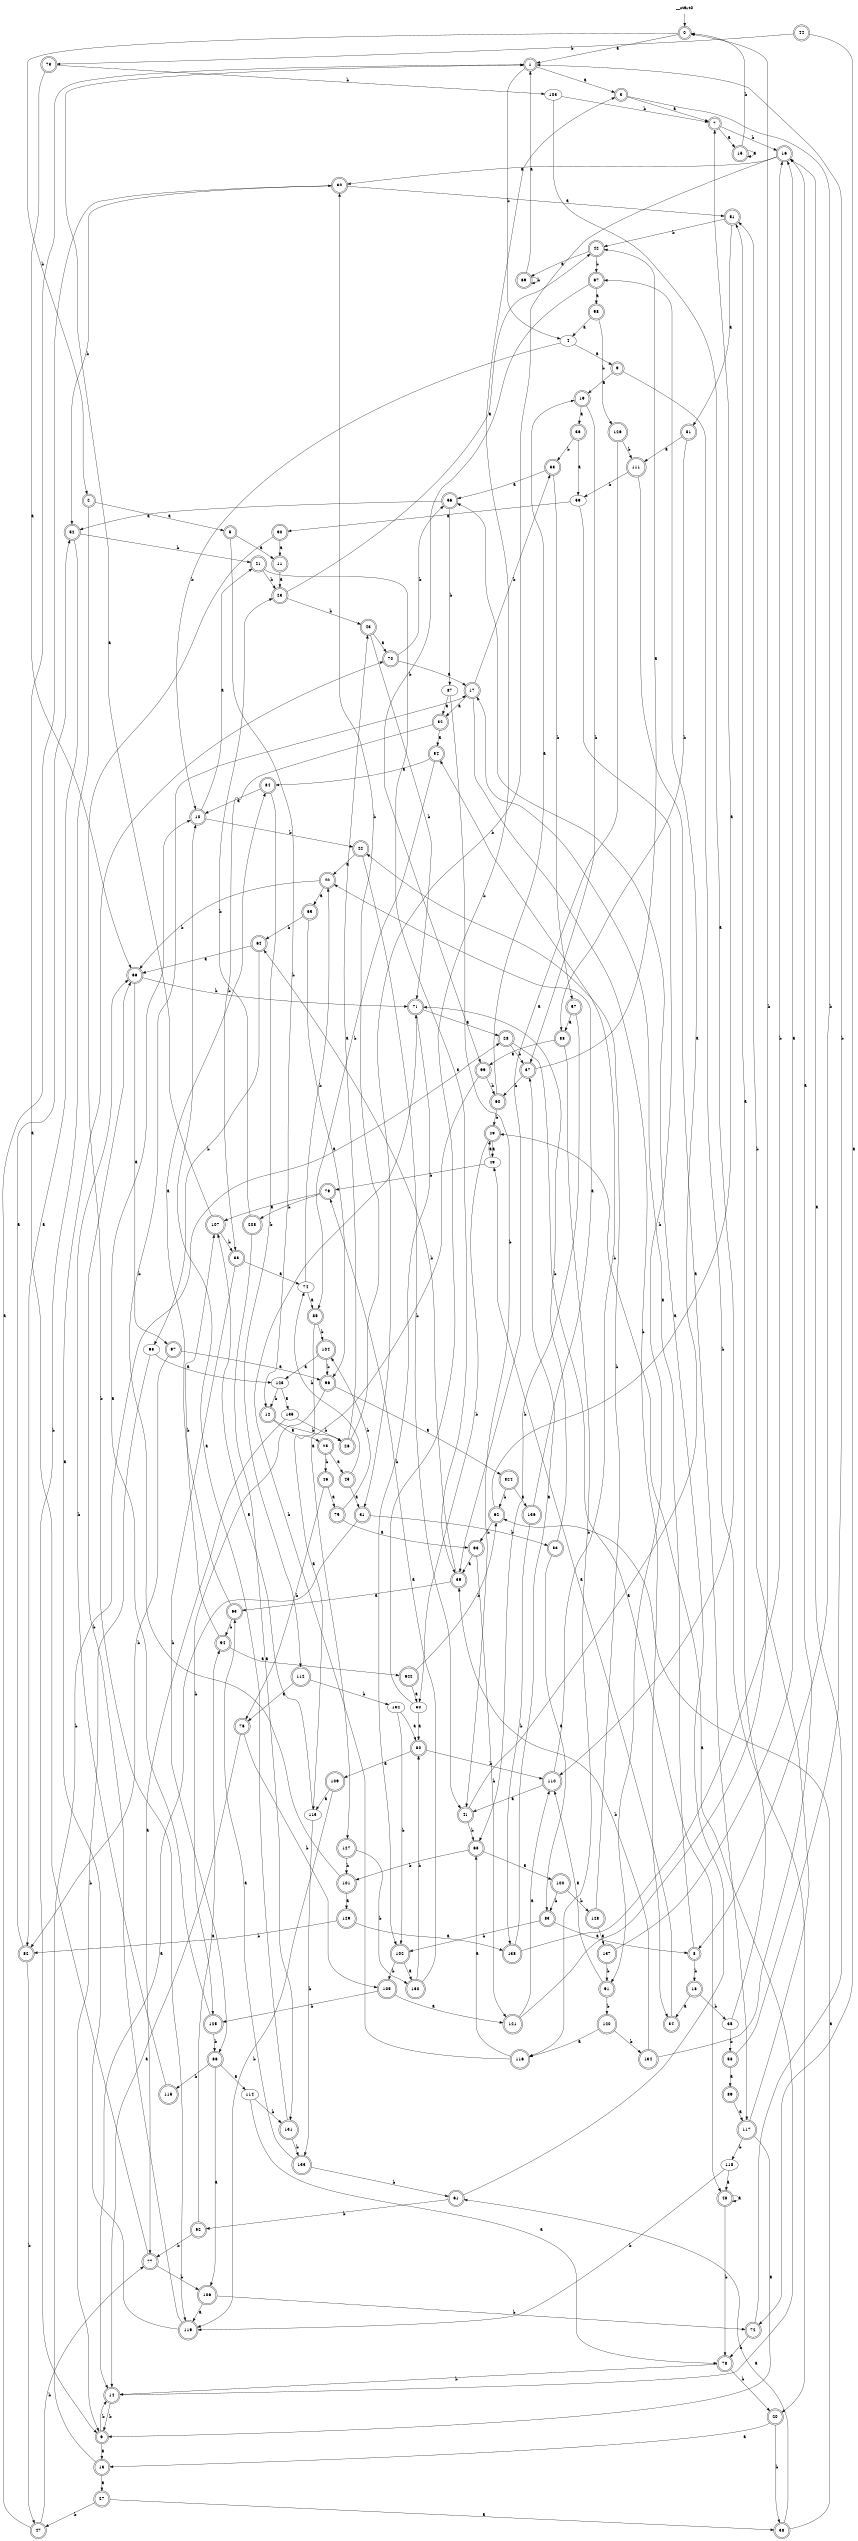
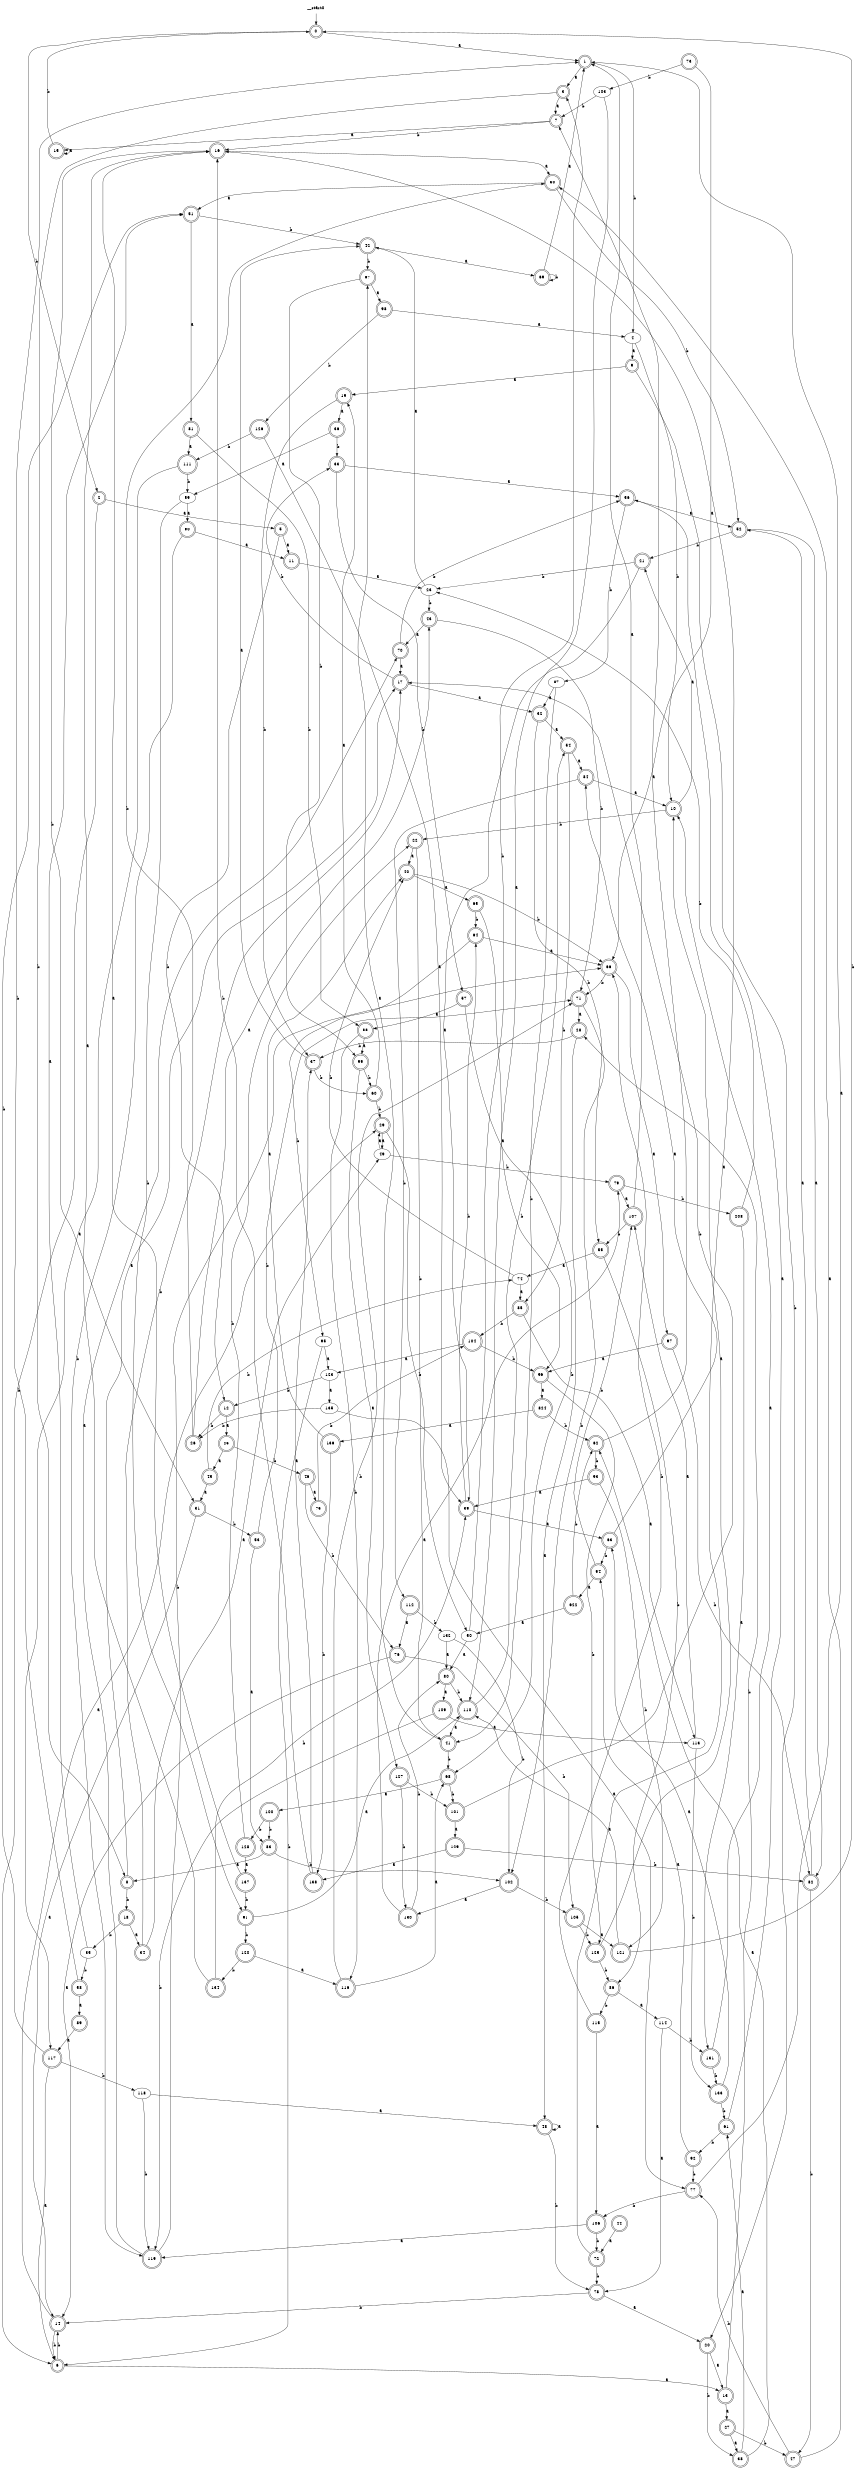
edge "44" -> "73": removed, label "b"
node "23": shape doublecircle -> ellipse
edge "17" -> "34": reversed
edge "75" -> "93": removed, label "a"
edge "86" -> "106": now "115" -> "106"
edge "78" -> "20": label "b" -> "a"
